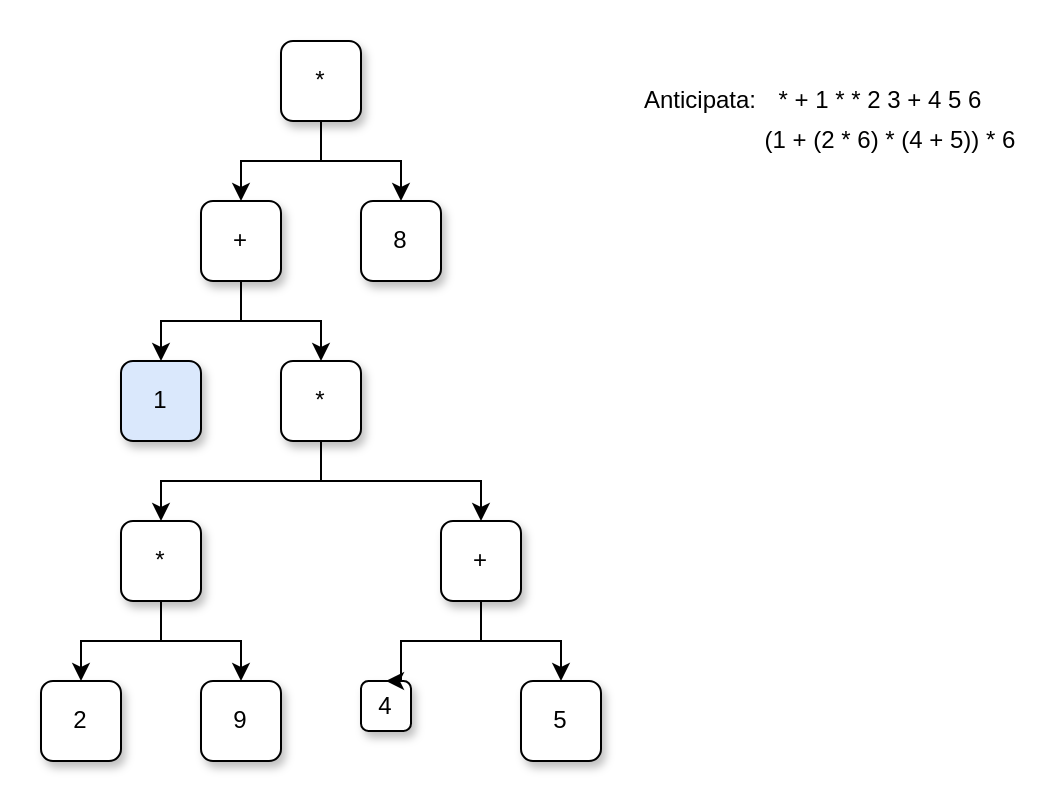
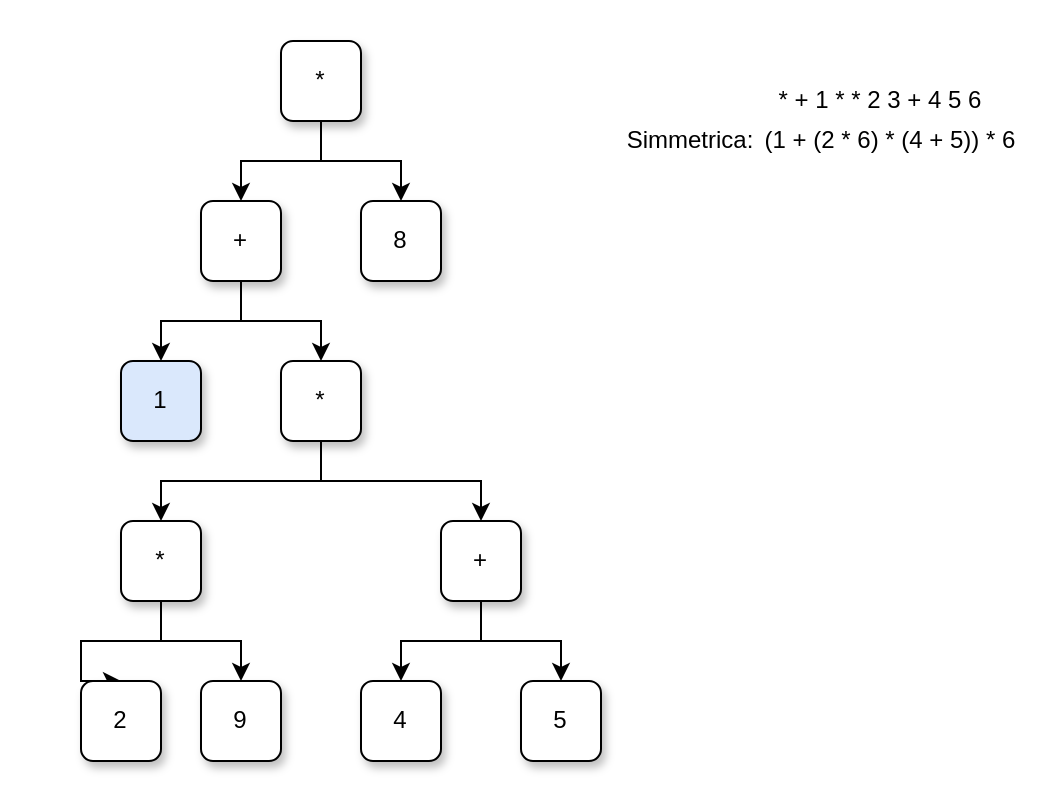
node "Anticipata:": removed
node "Simmetrica:": added
node "4": size 50x50 -> 80x80
node "2": moved (81, 721) -> (121, 721)
